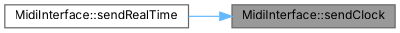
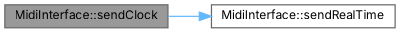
edge "MidiInterface::sendRealTime" -> "MidiInterface::sendClock": reversed
